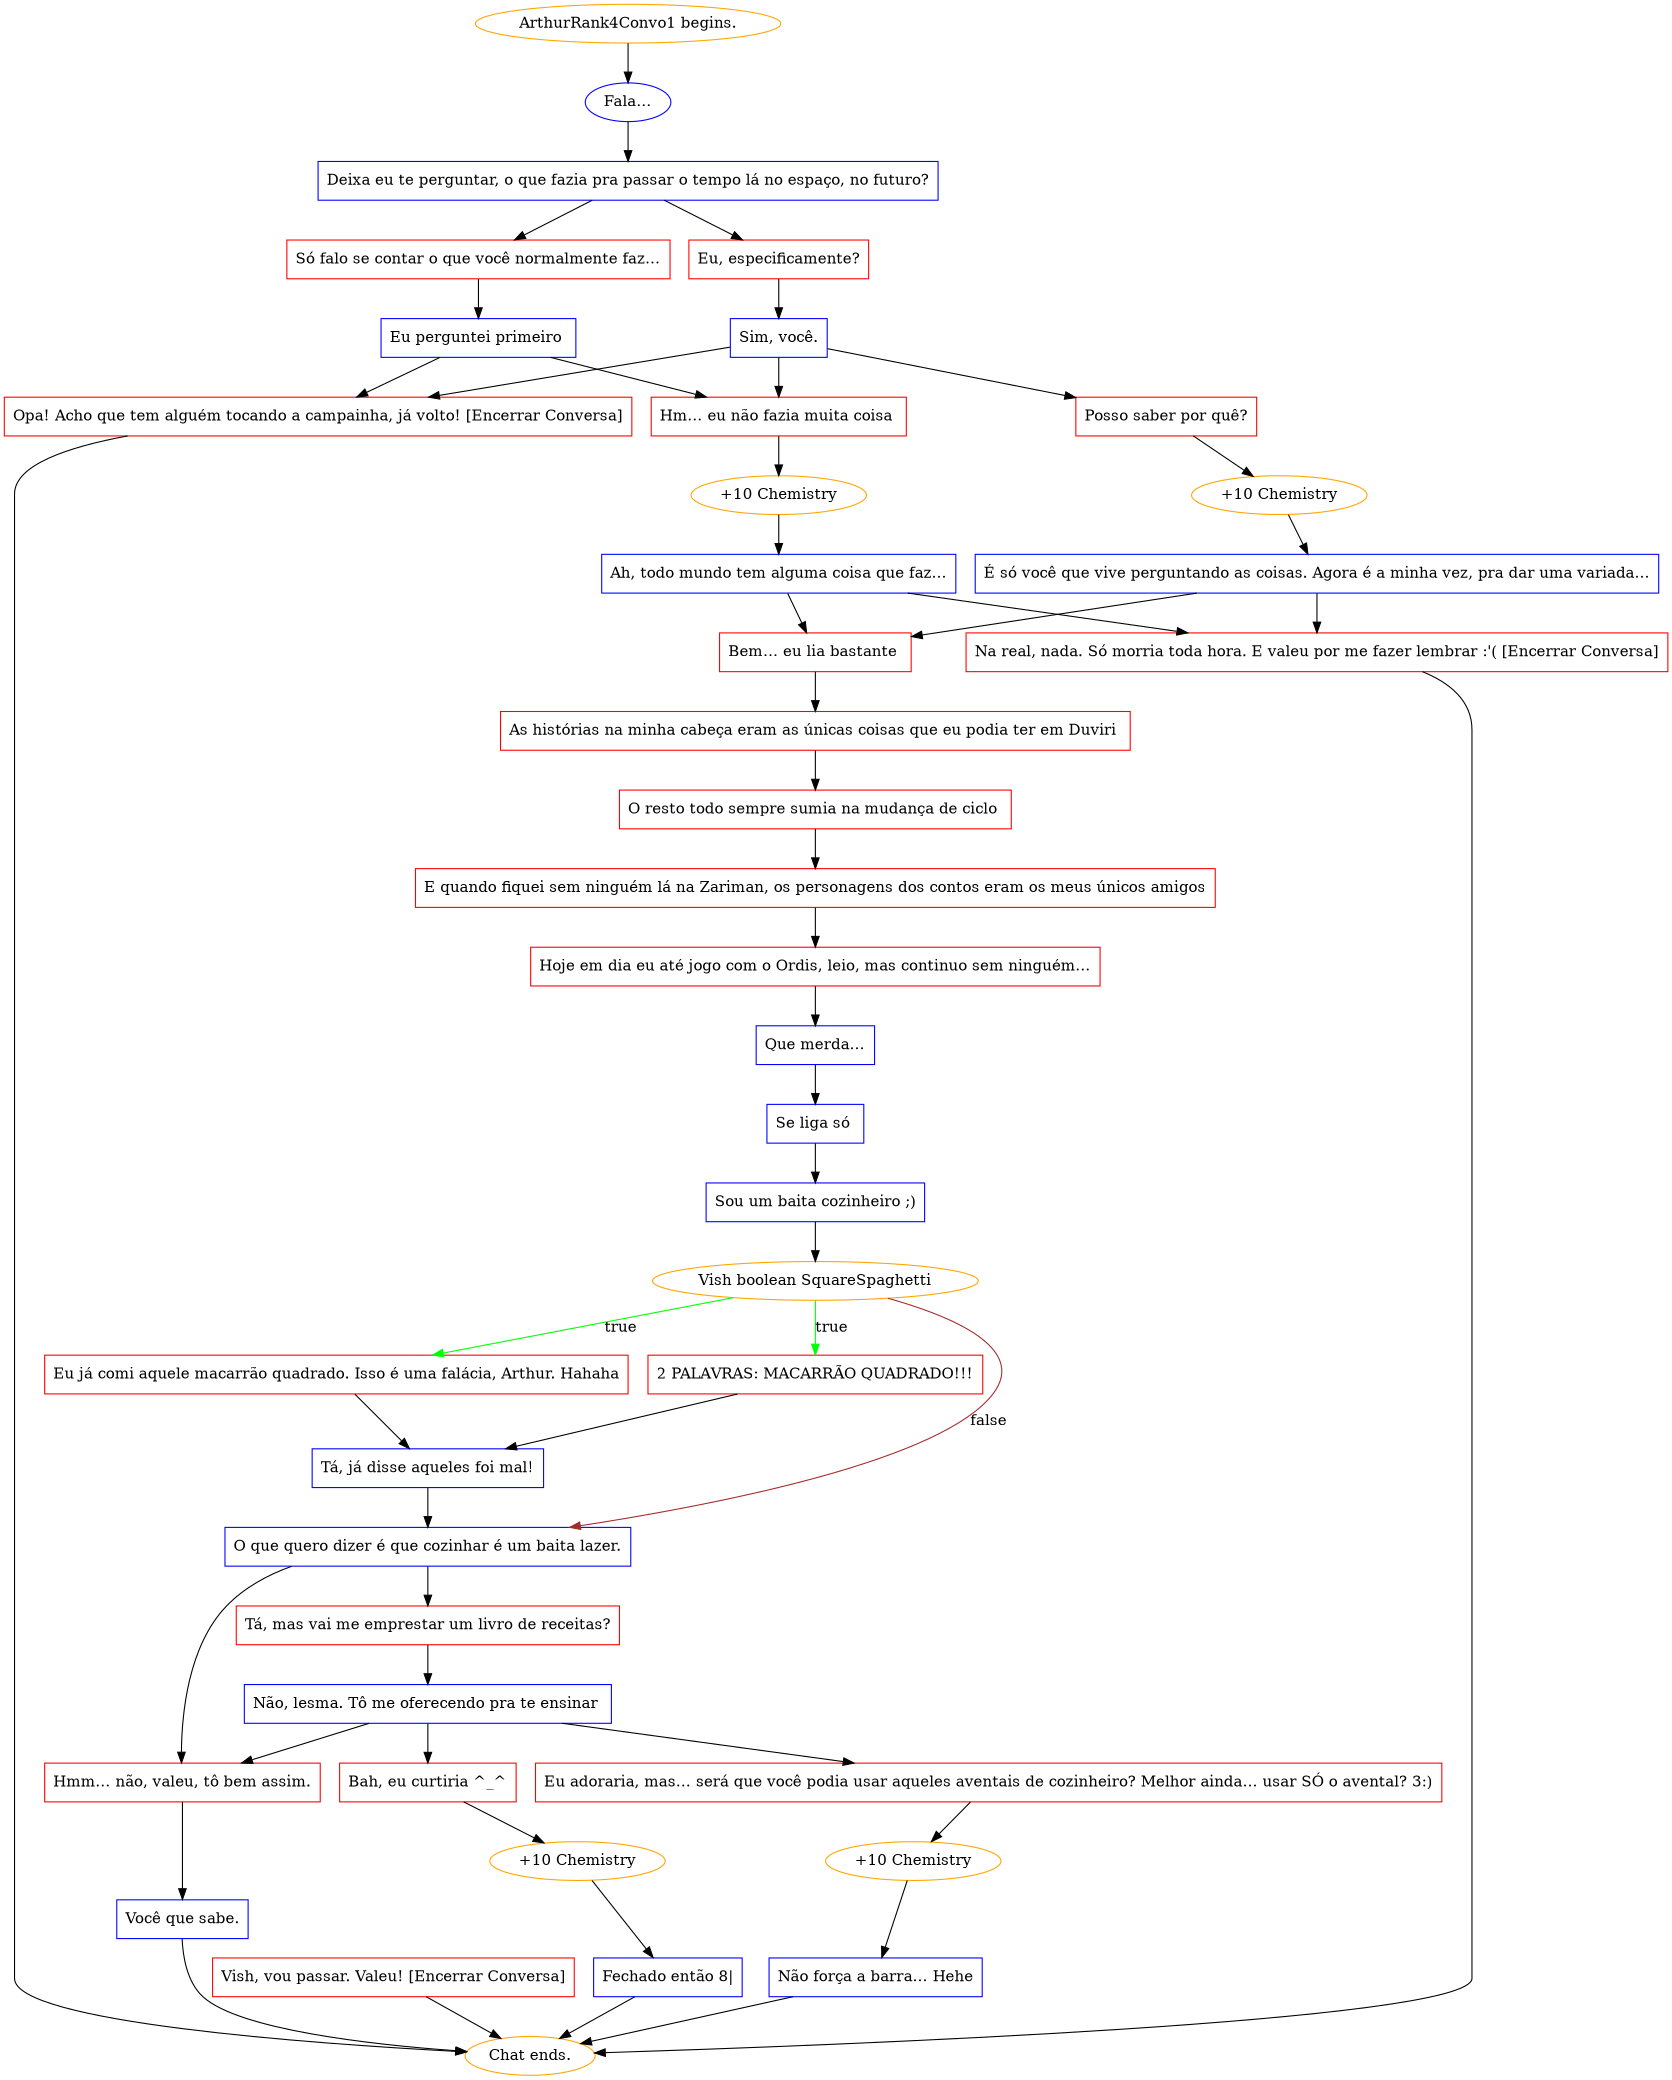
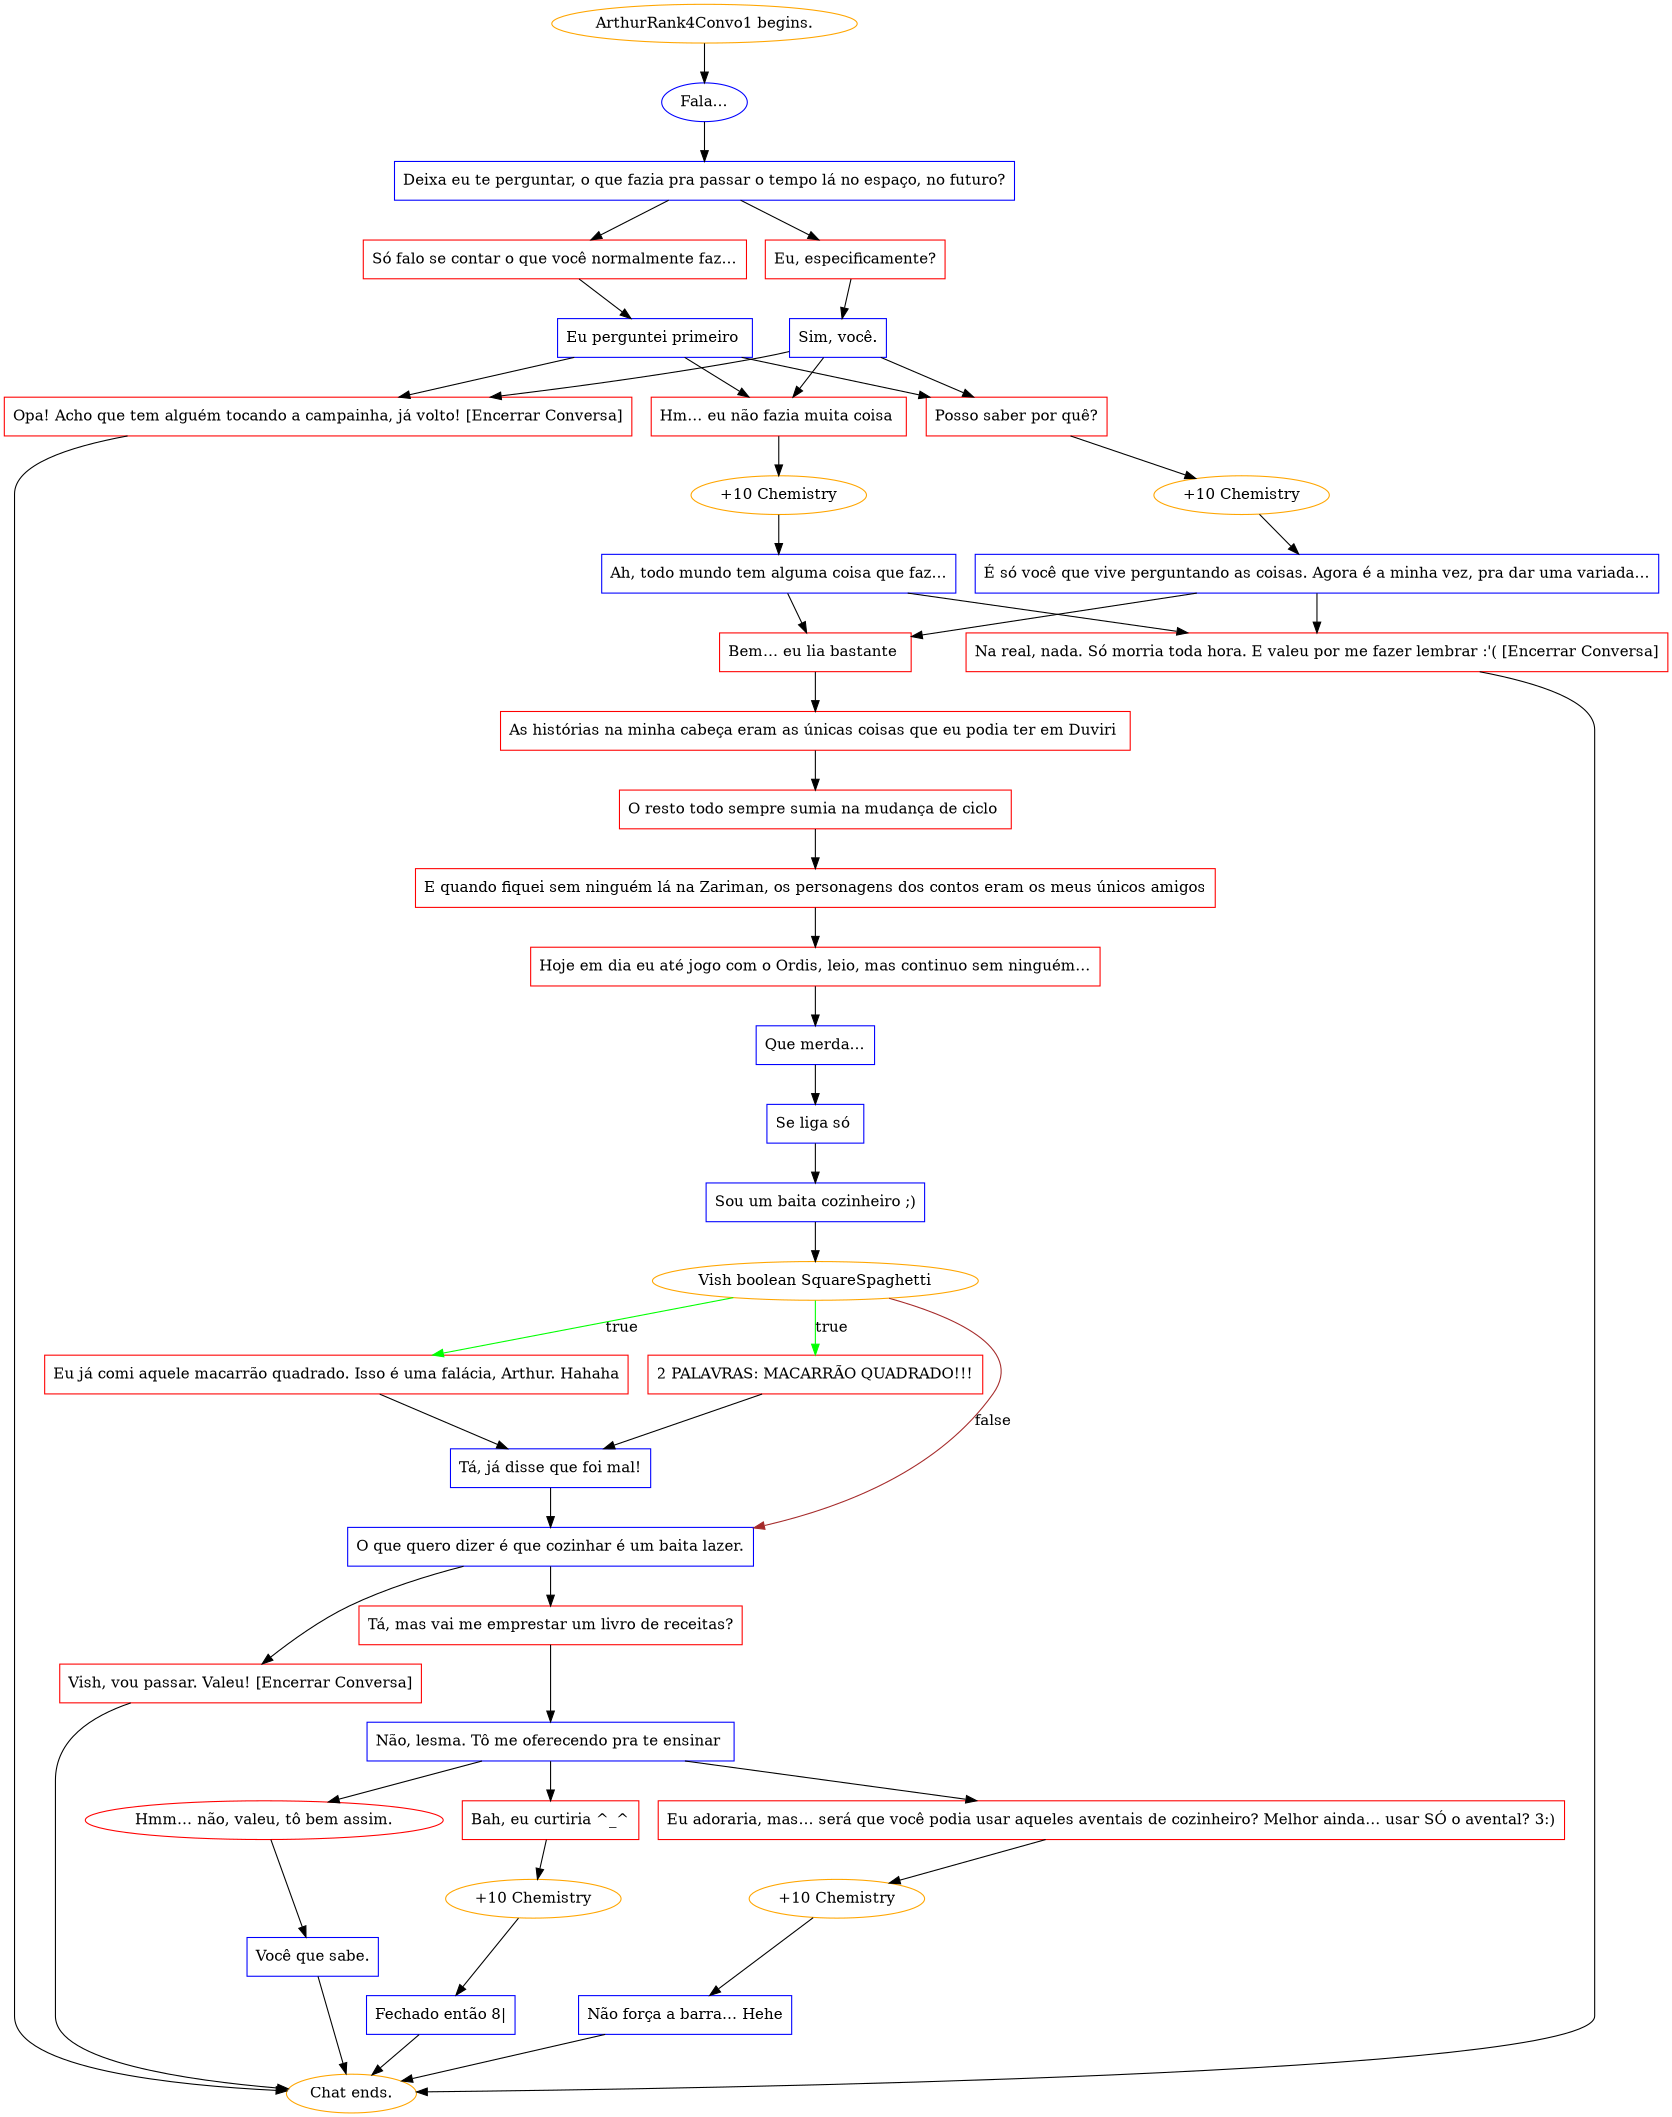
edge "Eu perguntei primeiro" -> "Posso saber por quê?": added
node "Tá, já disse aqueles foi mal!": label "Tá, já disse aqueles foi mal!" -> "Tá, já disse que foi mal!"
edge "O que quero dizer é que cozinhar é um baita lazer." -> "Hmm… não, valeu, tô bem assim.": now "O que quero dizer é que cozinhar é um baita lazer." -> "Vish, vou passar. Valeu! [Encerrar Conversa]"
node "Hmm… não, valeu, tô bem assim.": shape box -> ellipse
